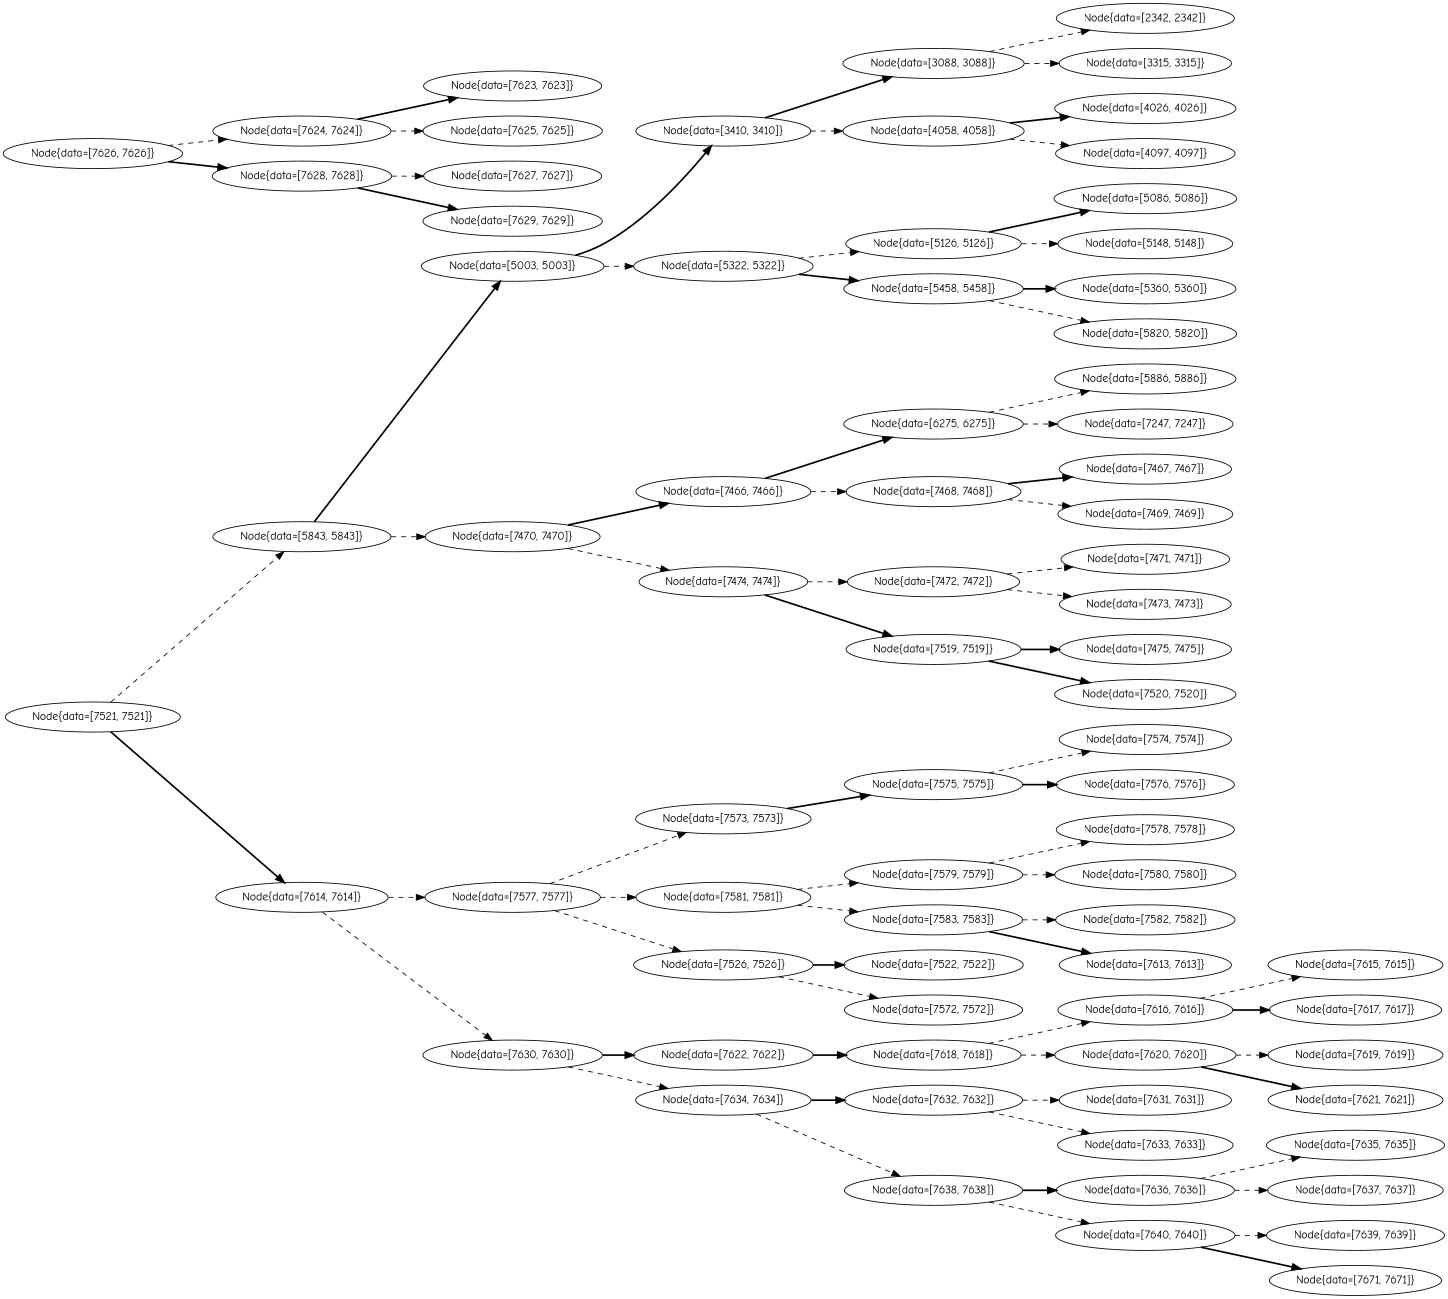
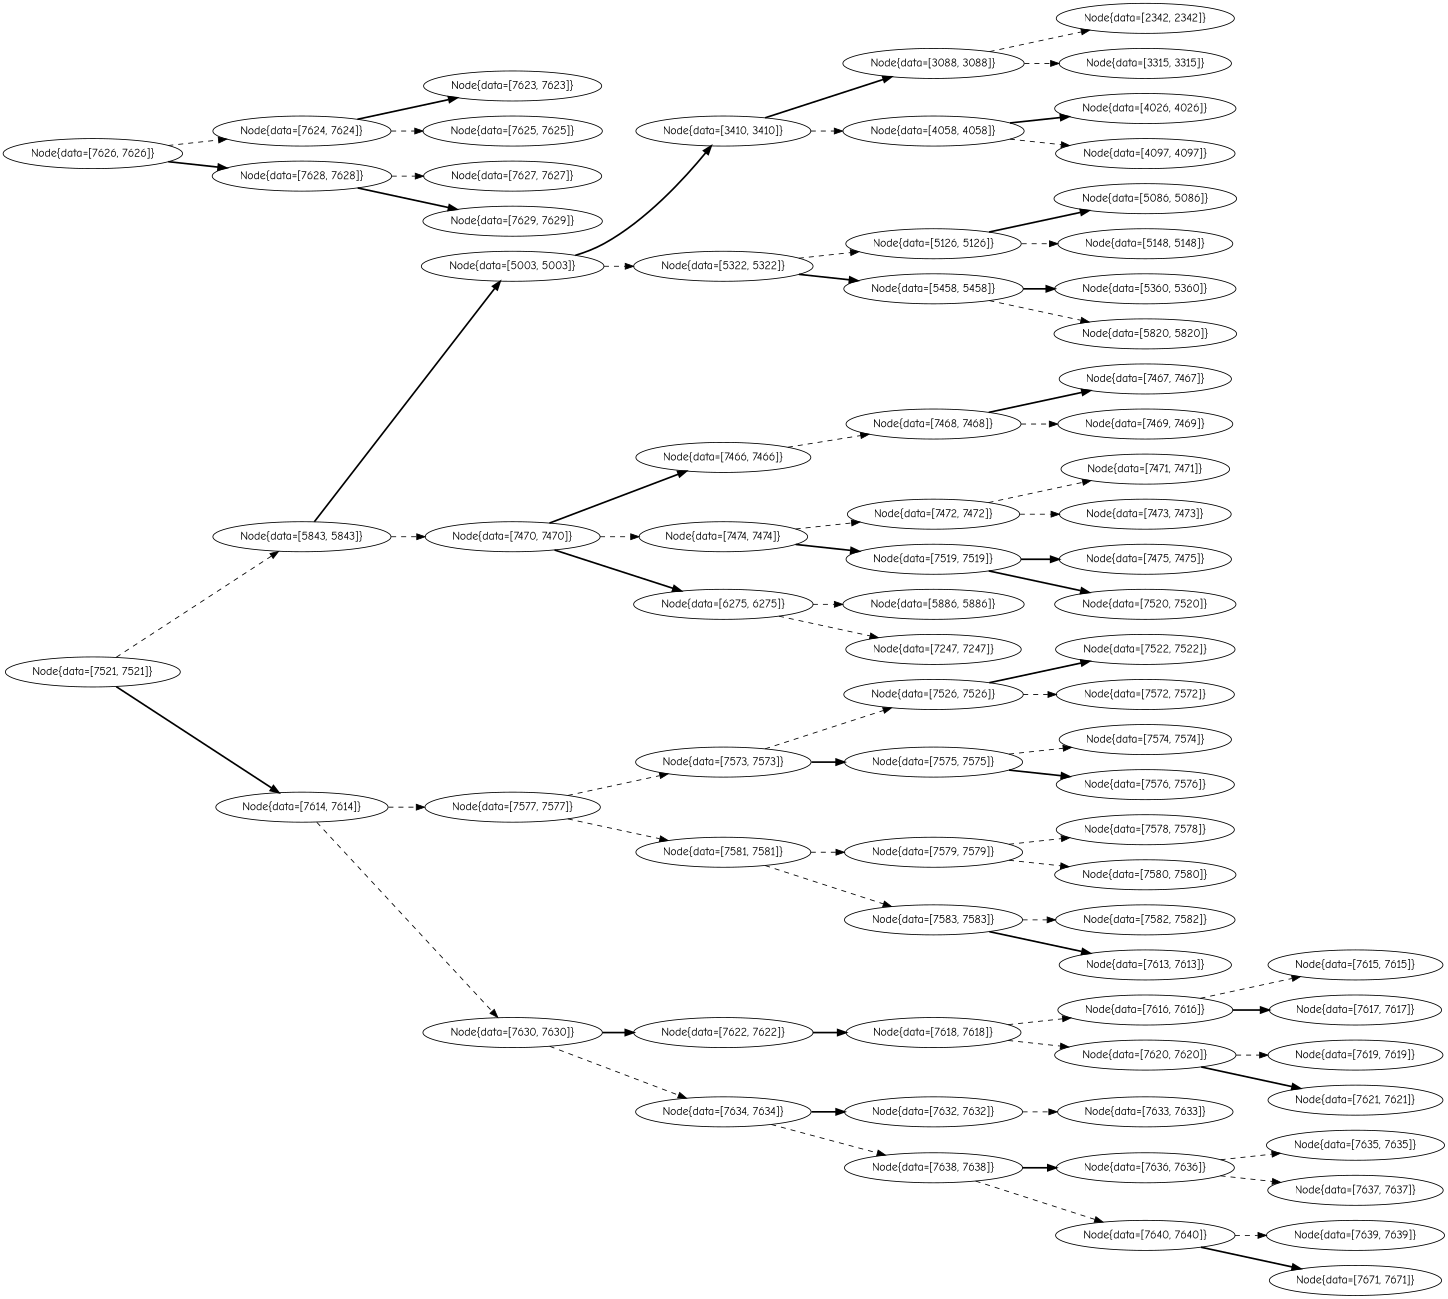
edge "Node{data=[7466, 7466]}" -> "Node{data=[6275, 6275]}": now "Node{data=[7470, 7470]}" -> "Node{data=[6275, 6275]}"
edge "Node{data=[7577, 7577]}" -> "Node{data=[7526, 7526]}": now "Node{data=[7573, 7573]}" -> "Node{data=[7526, 7526]}"
node "Node{data=[7631, 7631]}": removed
